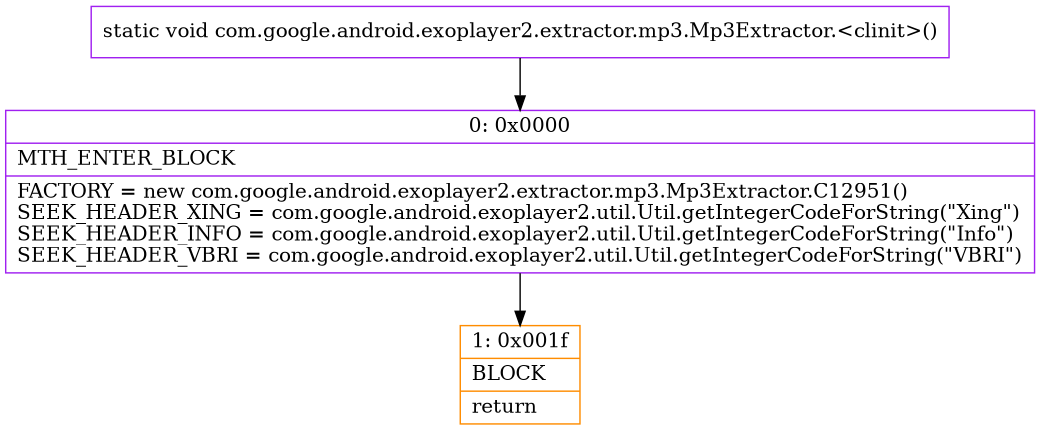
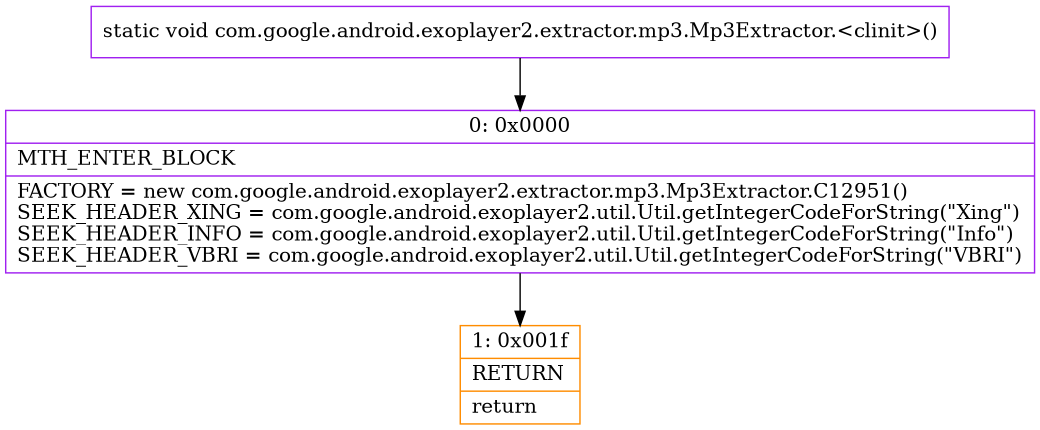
node "1: 0x001f": text "BLOCK" -> "RETURN"
